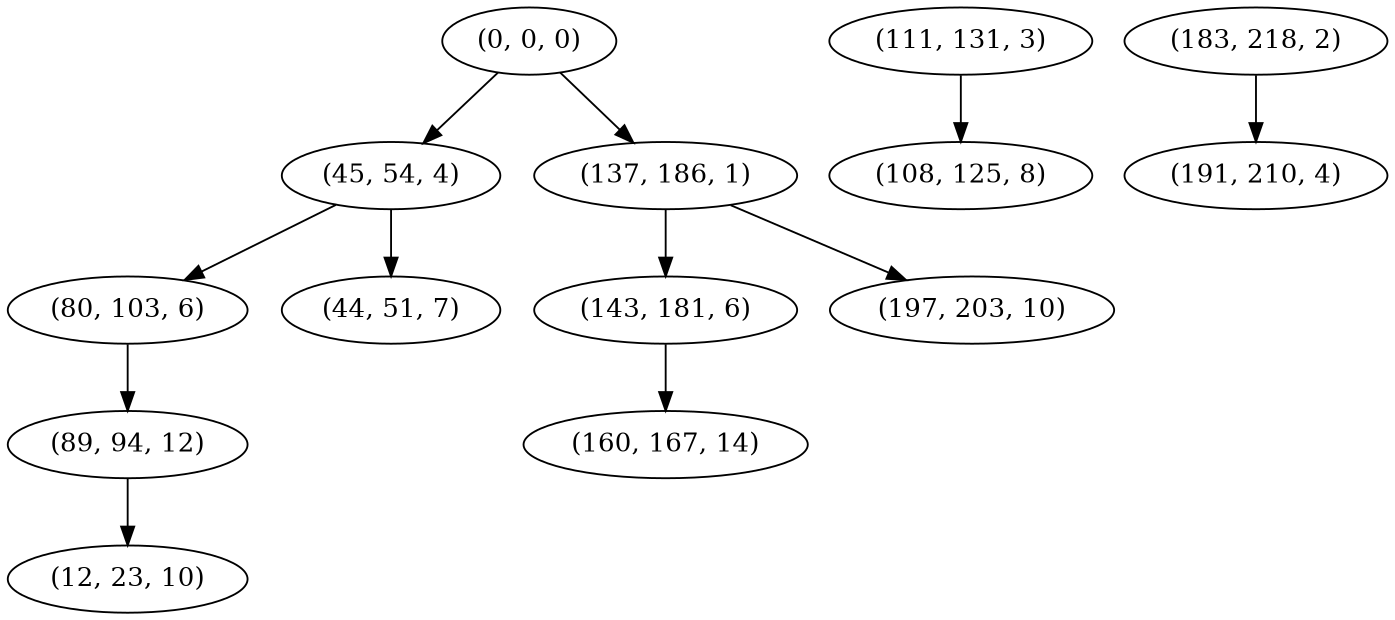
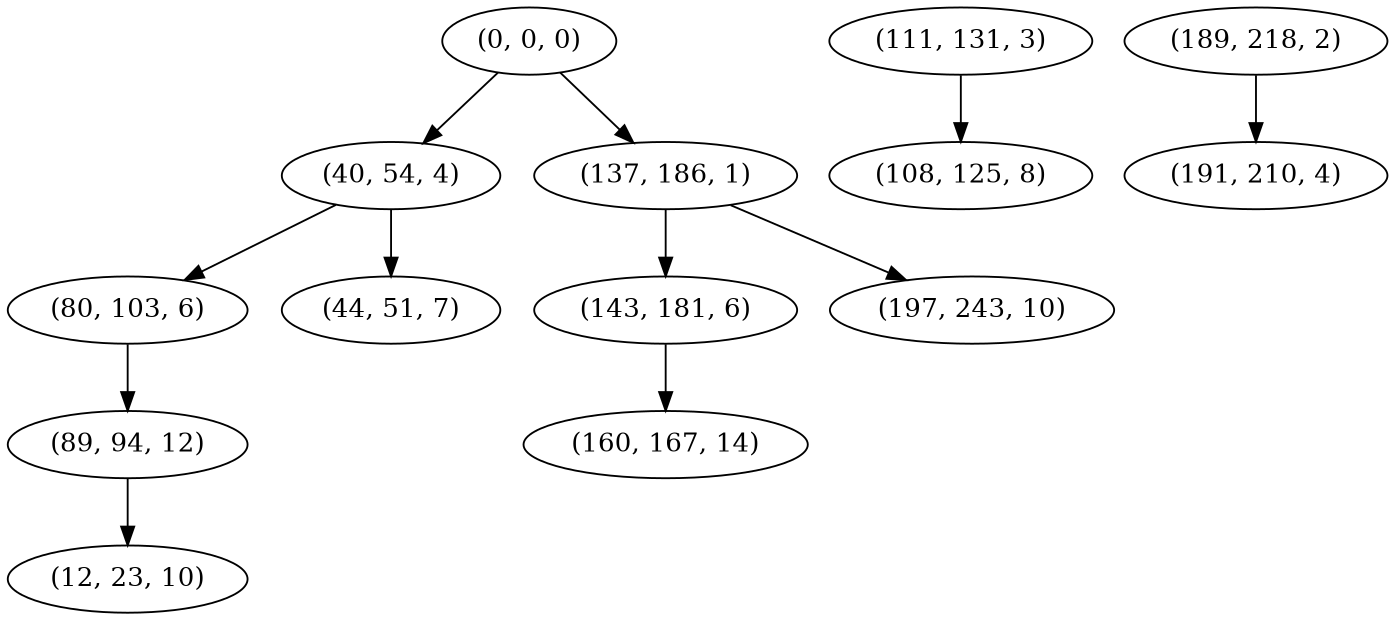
node "(183, 218, 2)": label "(183, 218, 2)" -> "(189, 218, 2)"
node "(45, 54, 4)": label "(45, 54, 4)" -> "(40, 54, 4)"
node "(197, 203, 10)": label "(197, 203, 10)" -> "(197, 243, 10)"
